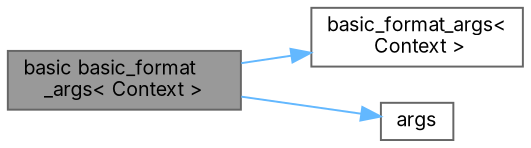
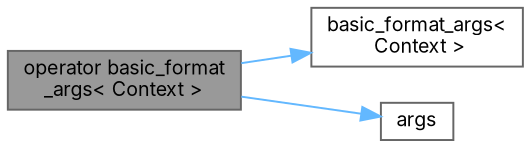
node "basic basic_format _args< Context >": label "basic basic_format _args< Context >" -> "operator basic_format _args< Context >"
